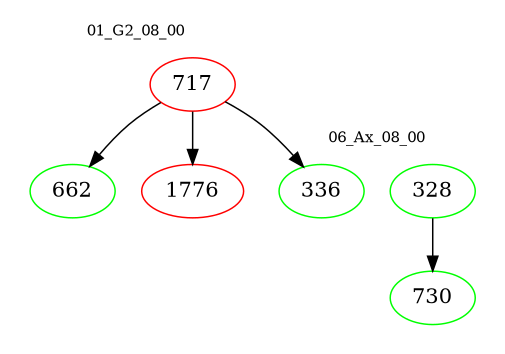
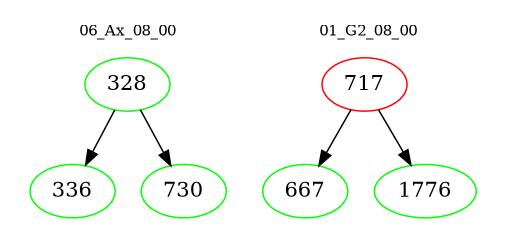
edge "717" -> "336": now "328" -> "336"
node "662": label "662" -> "667"
node "1776": color red -> green
